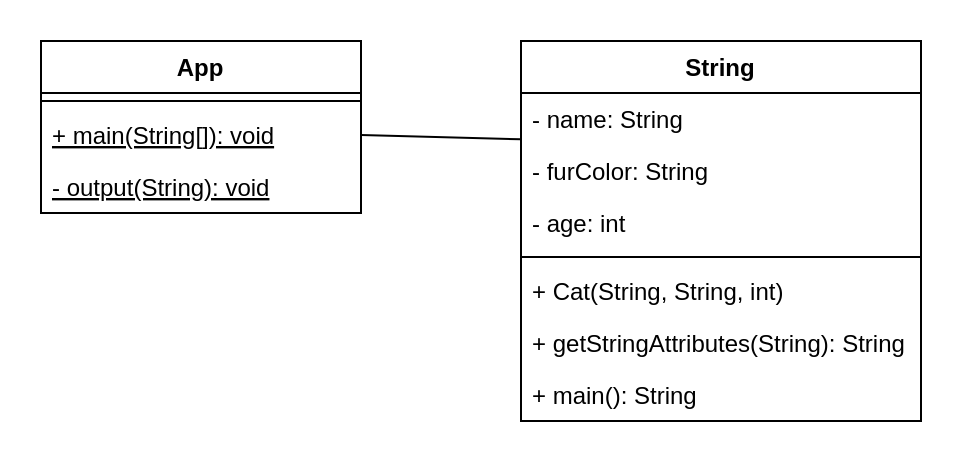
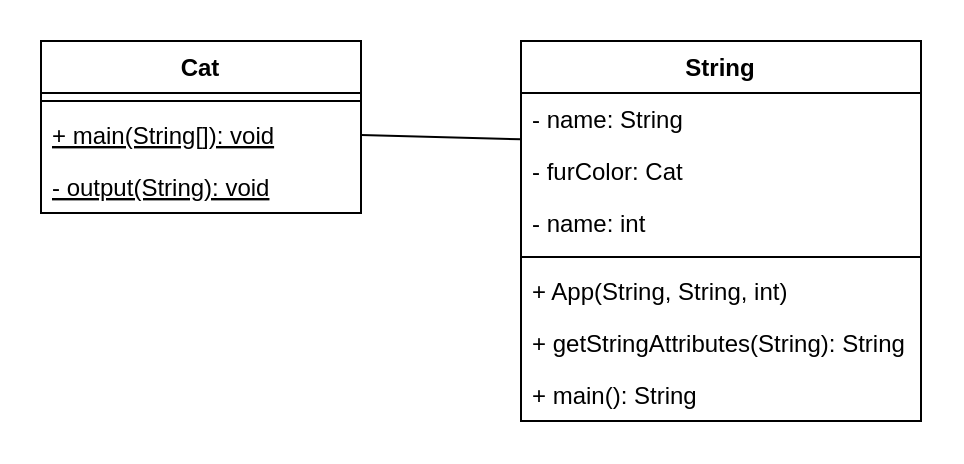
node "App": label "App" -> "Cat"
node "- furColor: String": label "- furColor: String" -> "- furColor: Cat"
node "- age: int": label "- age: int" -> "- name: int"
node "+ Cat(String, String, int)": label "+ Cat(String, String, int)" -> "+ App(String, String, int)"
